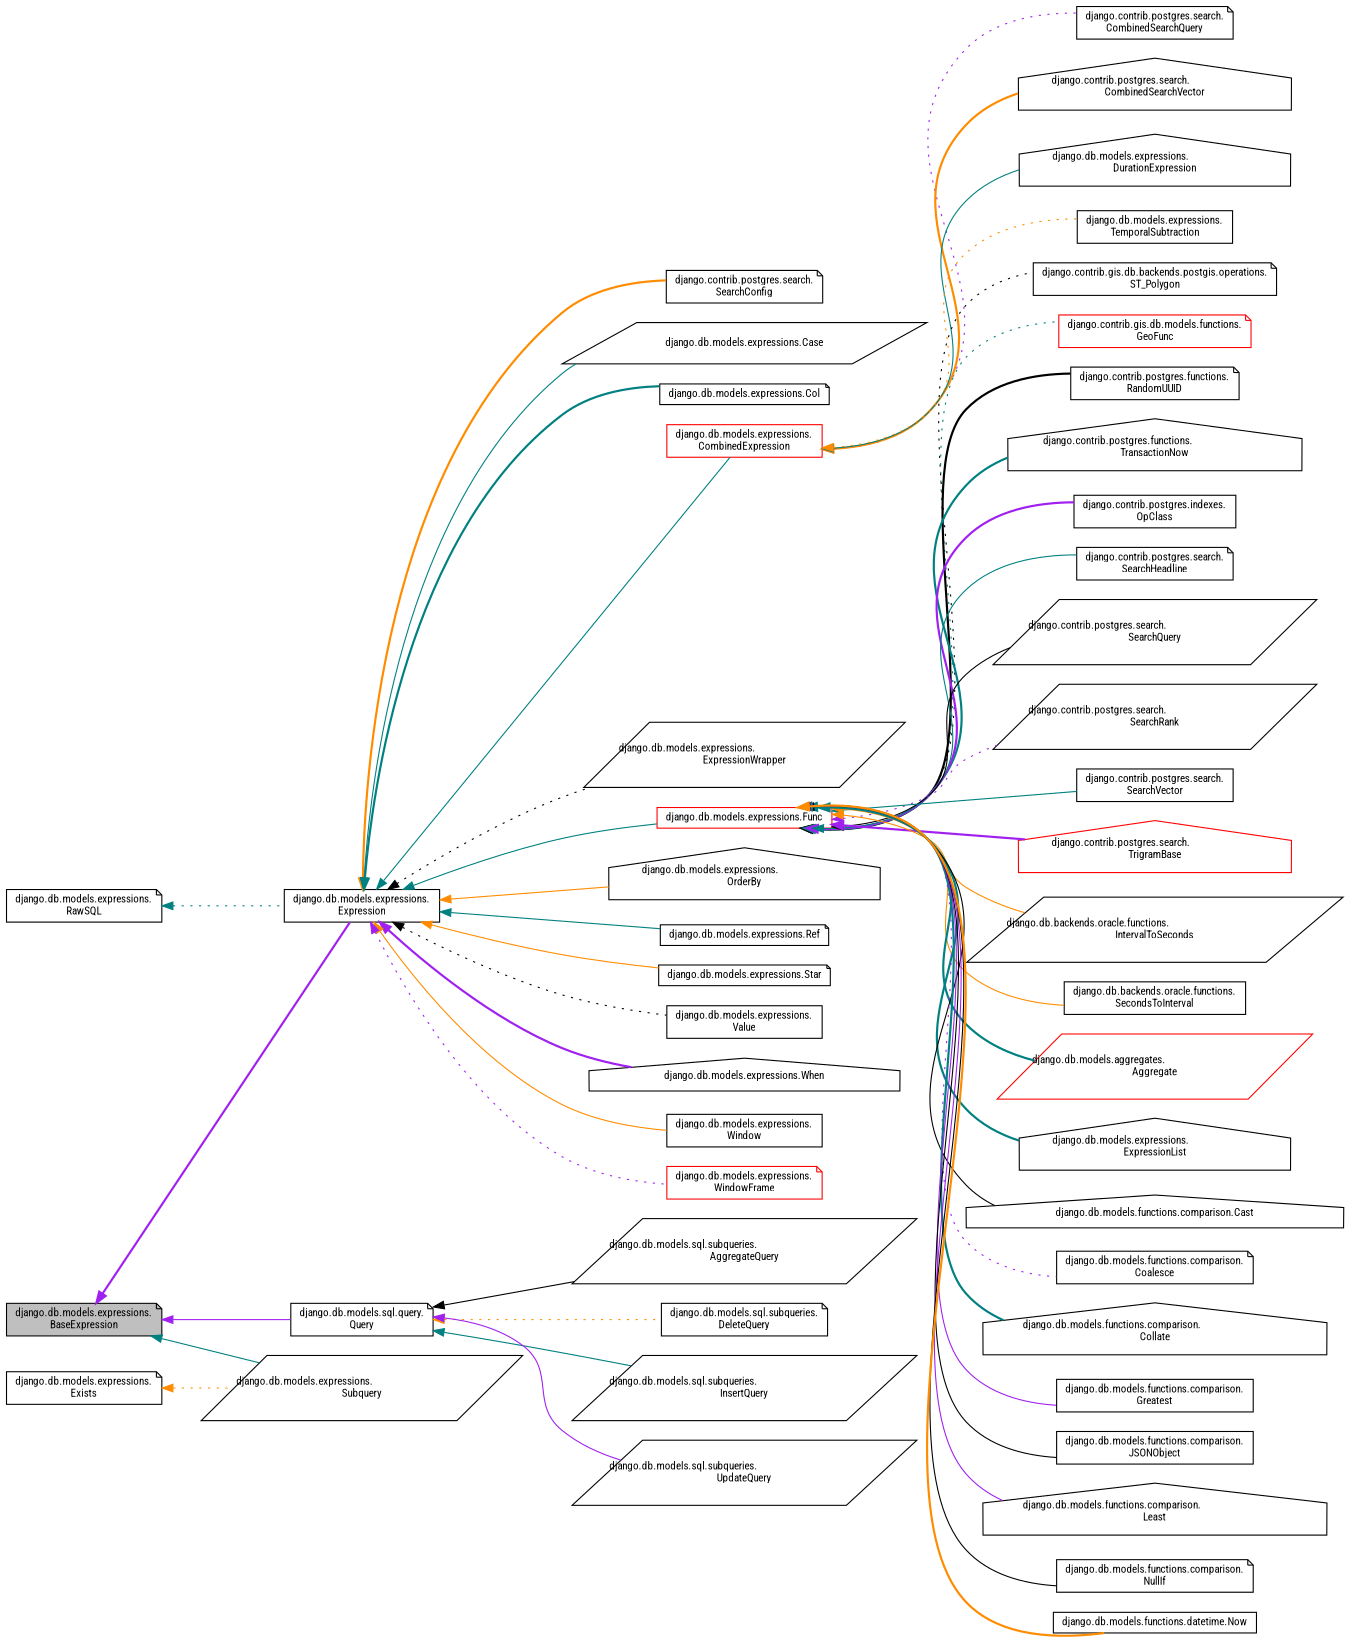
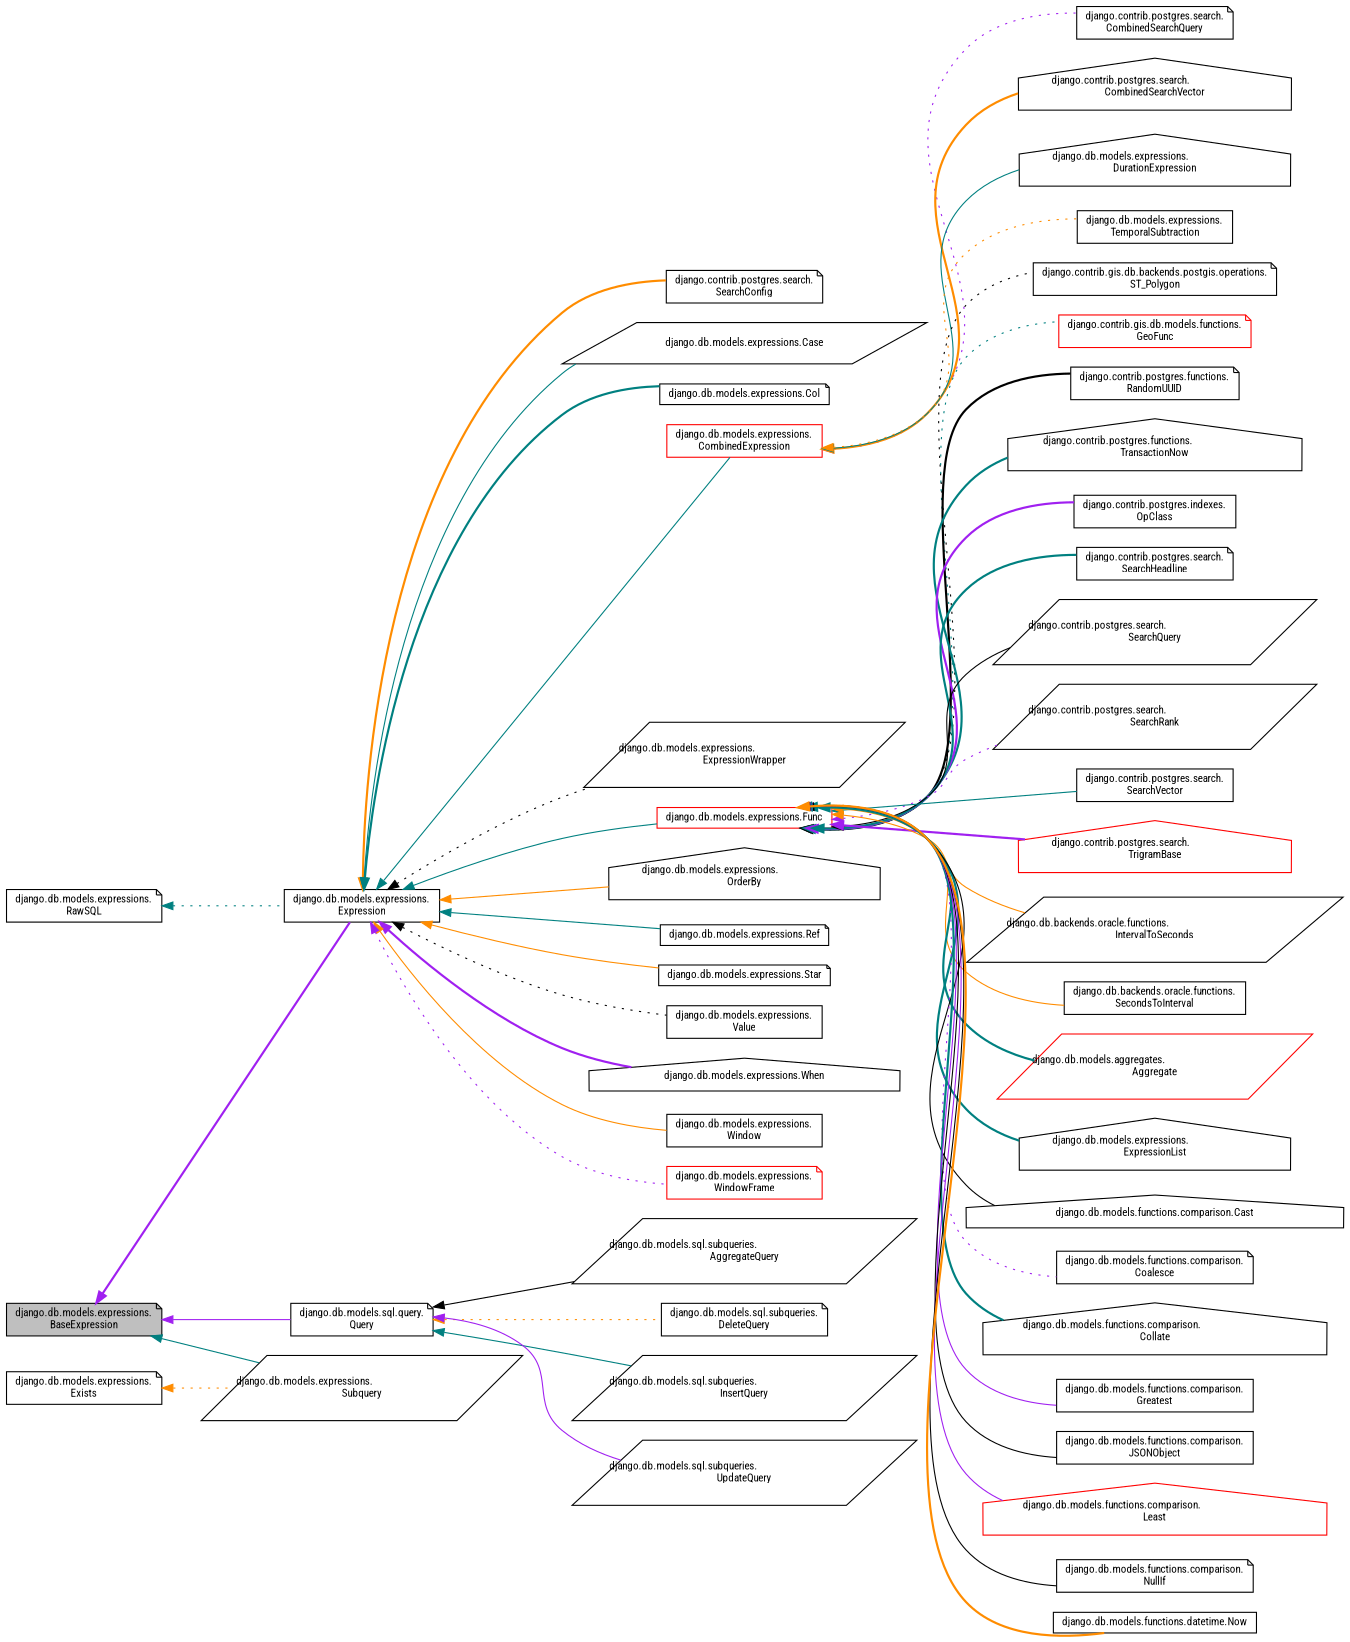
edge "django.contrib.postgres.search. SearchHeadline" -> "django.db.models.expressions.Func": style solid -> bold
node "django.db.models.functions.comparison. Least": color black -> red
